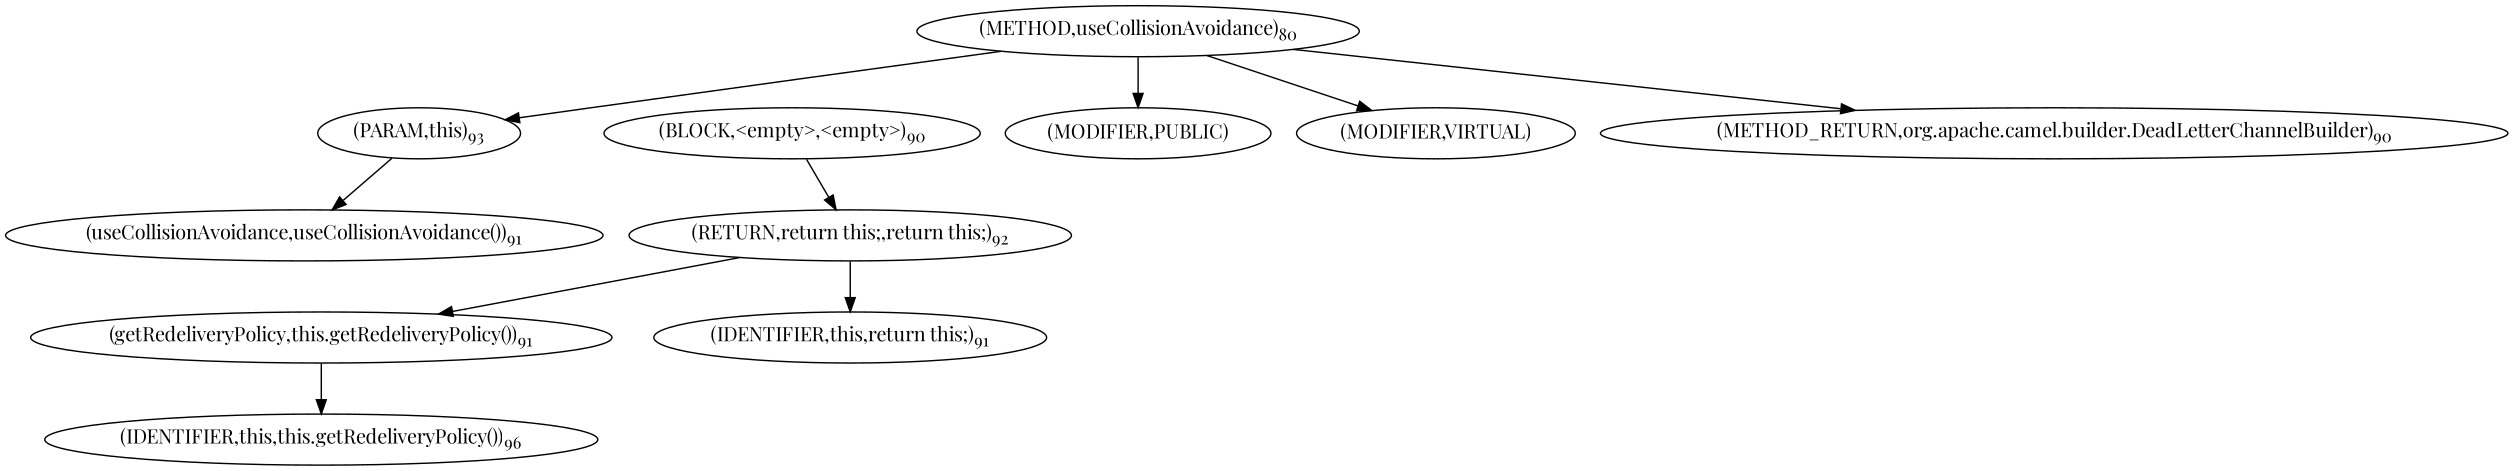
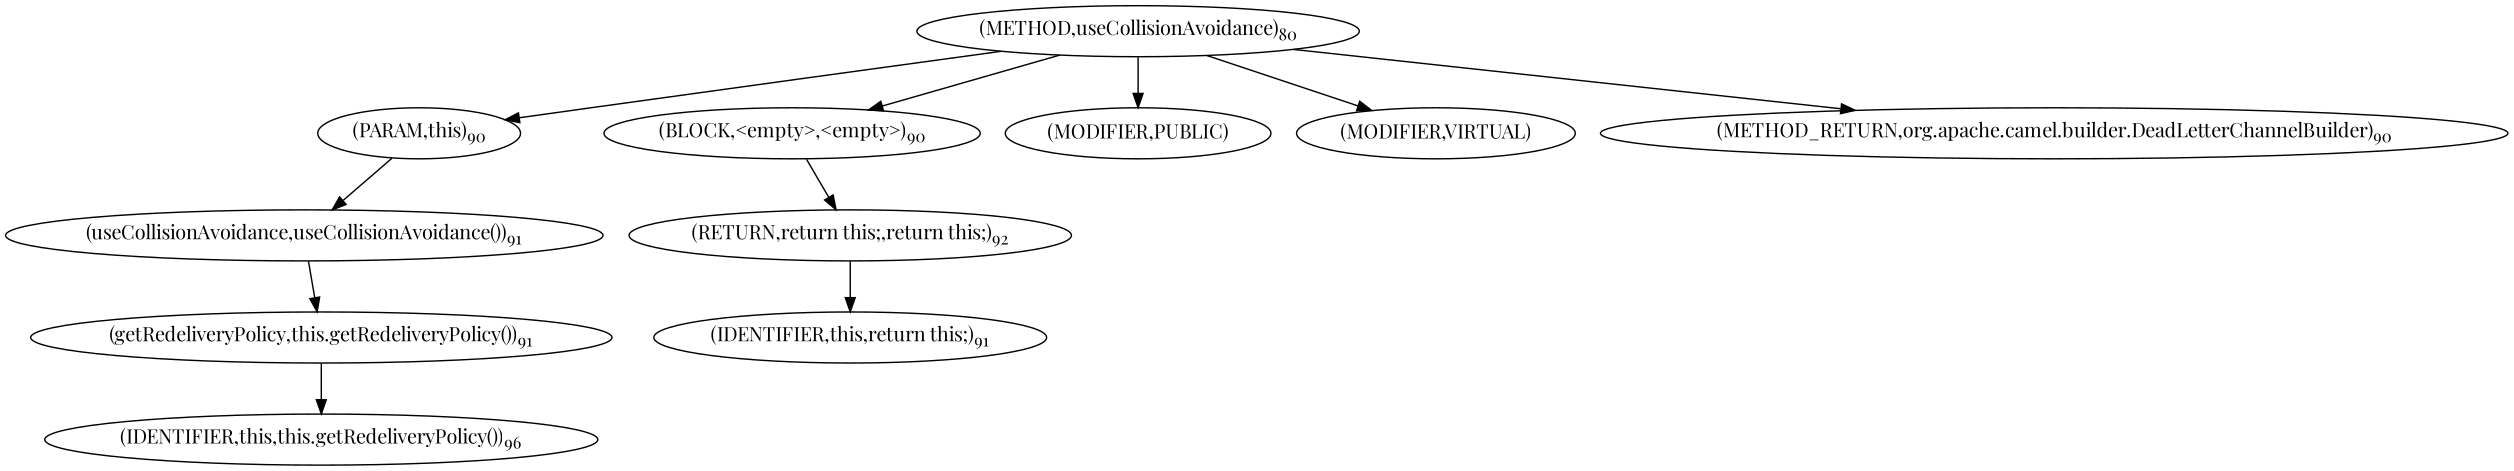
edge "(METHOD,useCollisionAvoidance)" -> "(BLOCK,<empty>,<empty>)": added
node "(PARAM,this)": text "93" -> "90"
edge "(RETURN,return this;,return this;)" -> "(getRedeliveryPolicy,this.getRedeliveryPolicy())": now "(useCollisionAvoidance,useCollisionAvoidance())" -> "(getRedeliveryPolicy,this.getRedeliveryPolicy())"
